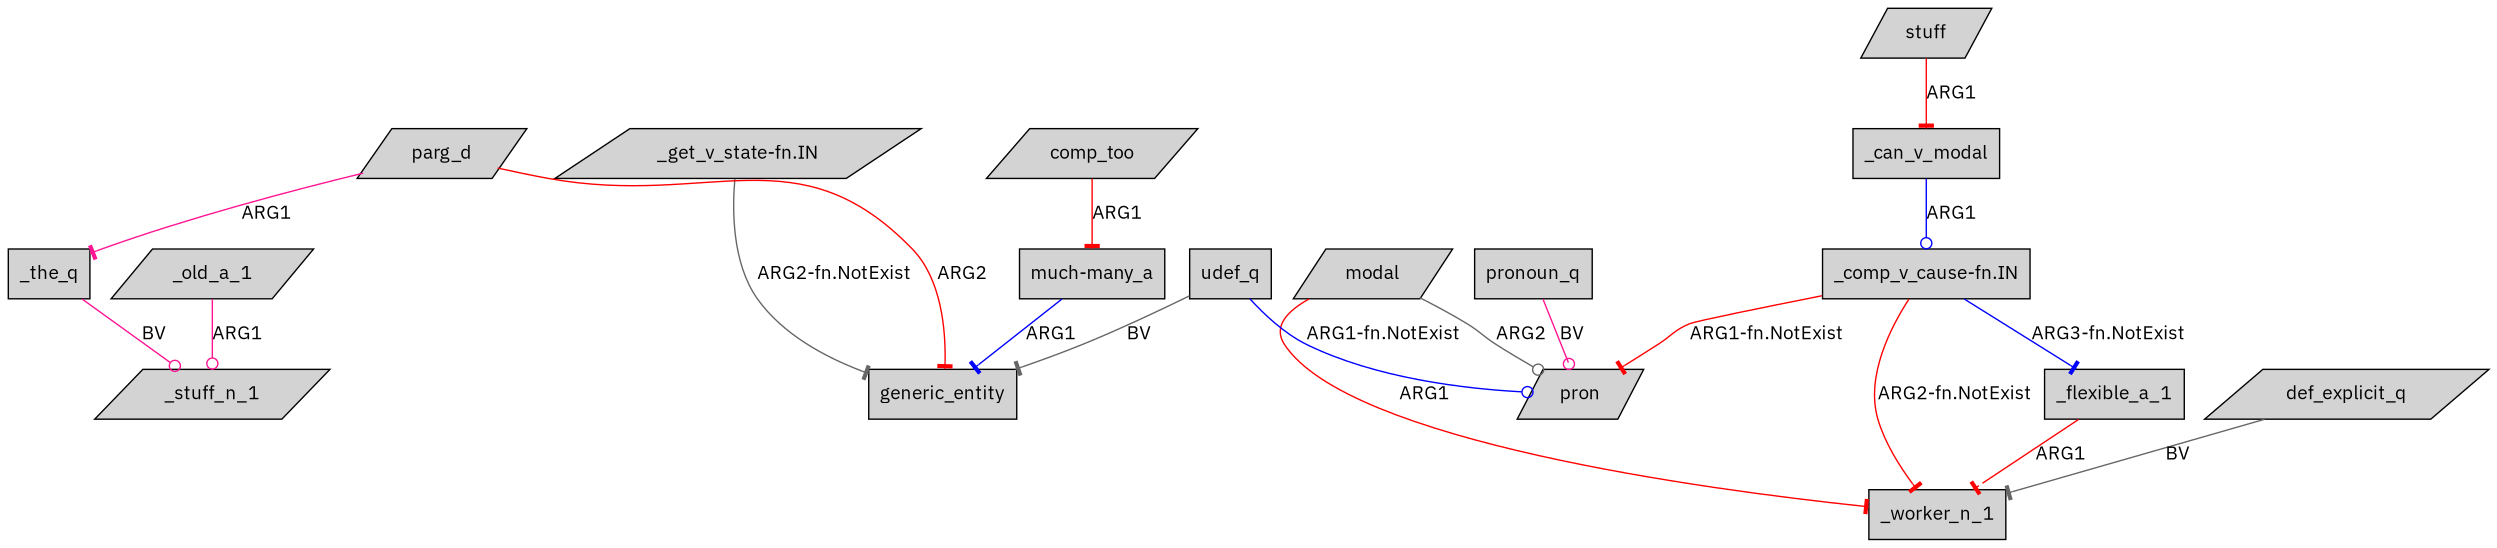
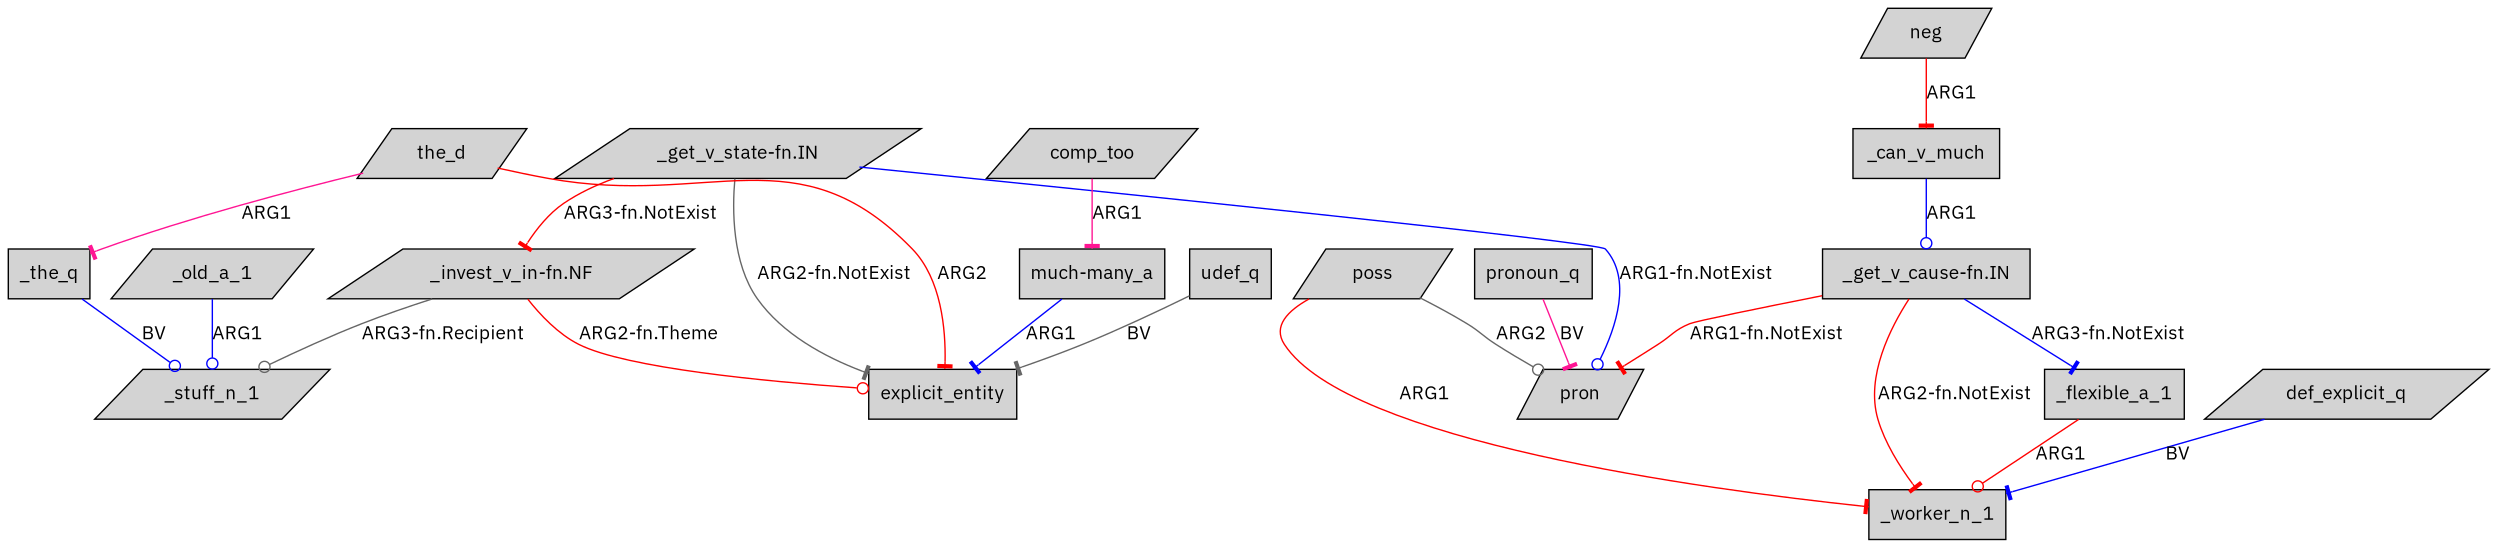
node "stuff": label "stuff" -> "neg"
node "parg_d": label "parg_d" -> "the_d"
node "_can_v_modal": label "_can_v_modal" -> "_can_v_much"
edge "comp_too" -> "much-many_a": color red -> deeppink
node "_invest_v_in-fn.NF": added
node "modal": label "modal" -> "poss"
node "_comp_v_cause-fn.IN": label "_comp_v_cause-fn.IN" -> "_get_v_cause-fn.IN"
edge "_old_a_1" -> "_stuff_n_1": color deeppink -> blue
edge "_the_q" -> "_stuff_n_1": color deeppink -> blue
edge "pronoun_q" -> "pron": arrowhead odot -> tee
edge "udef_q" -> "pron": now "_get_v_state-fn.IN" -> "pron"
node "generic_entity": label "generic_entity" -> "explicit_entity"
edge "_flexible_a_1" -> "_worker_n_1": arrowhead tee -> odot
edge "def_explicit_q" -> "_worker_n_1": color gray40 -> blue
